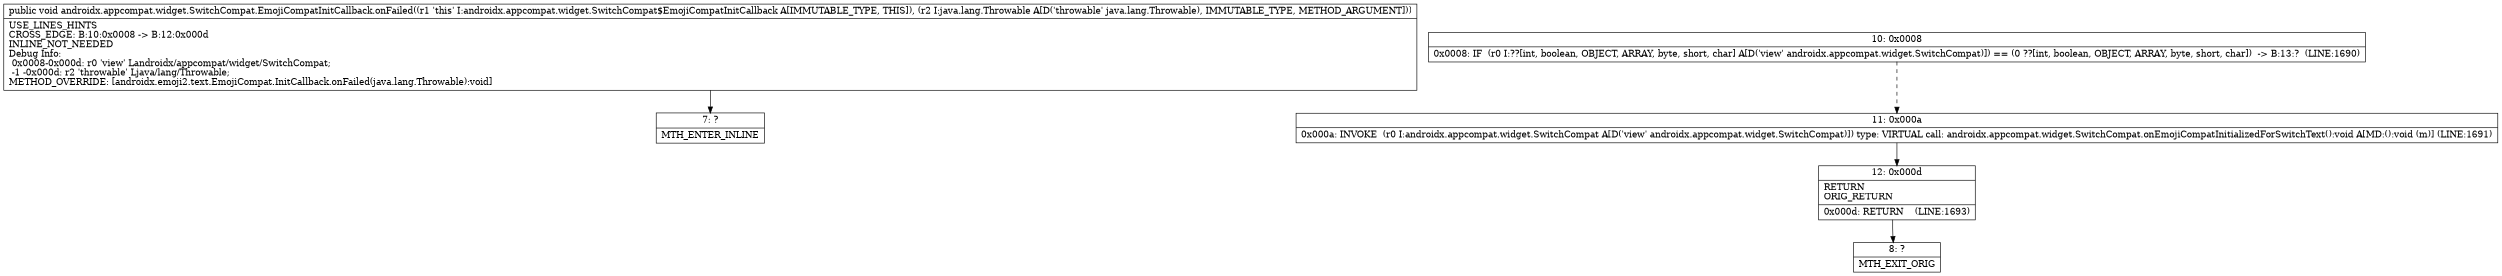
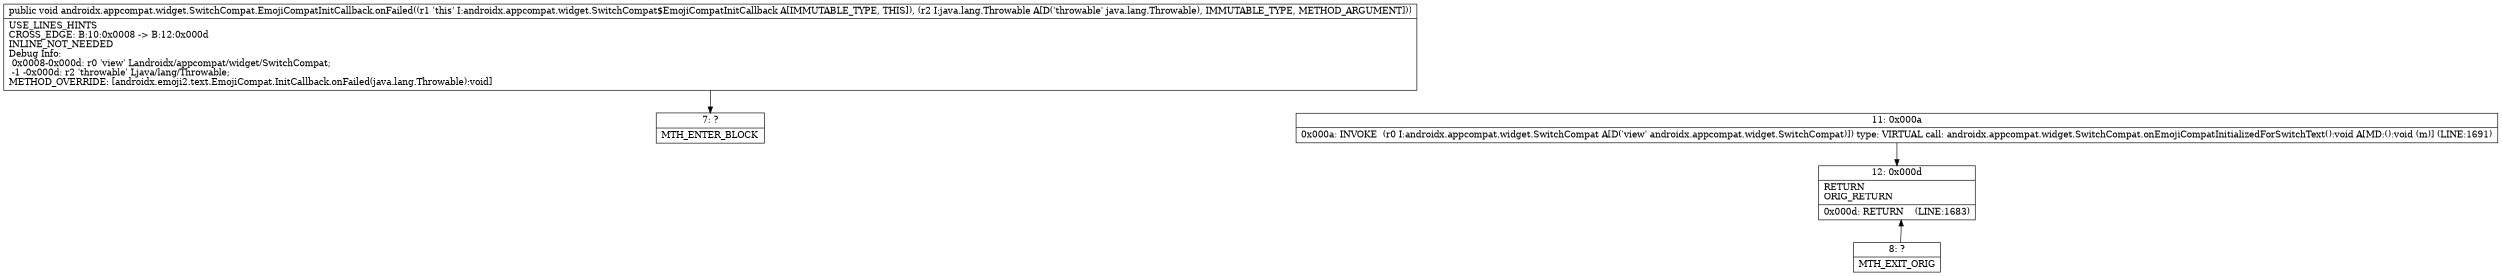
node "10: 0x0008": removed
node "7: ?": text "MTH_ENTER_INLINE" -> "MTH_ENTER_BLOCK"
node "12: 0x000d": text "0x000d: RETURN    (LINE:1693)" -> "0x000d: RETURN    (LINE:1683)"
edge "12: 0x000d" -> "8: ?": reversed
